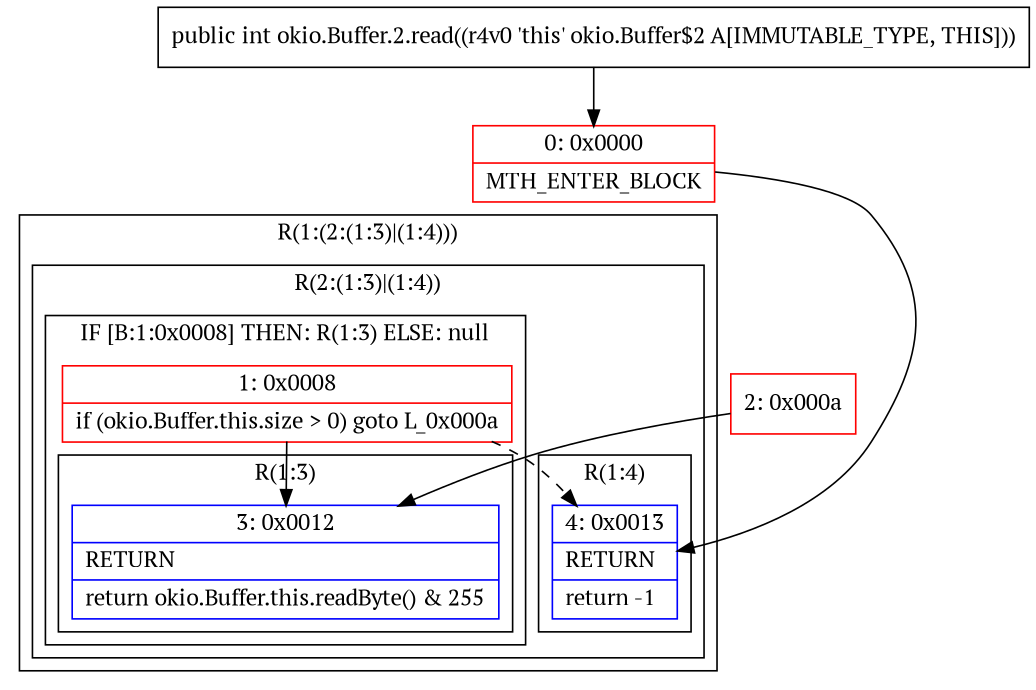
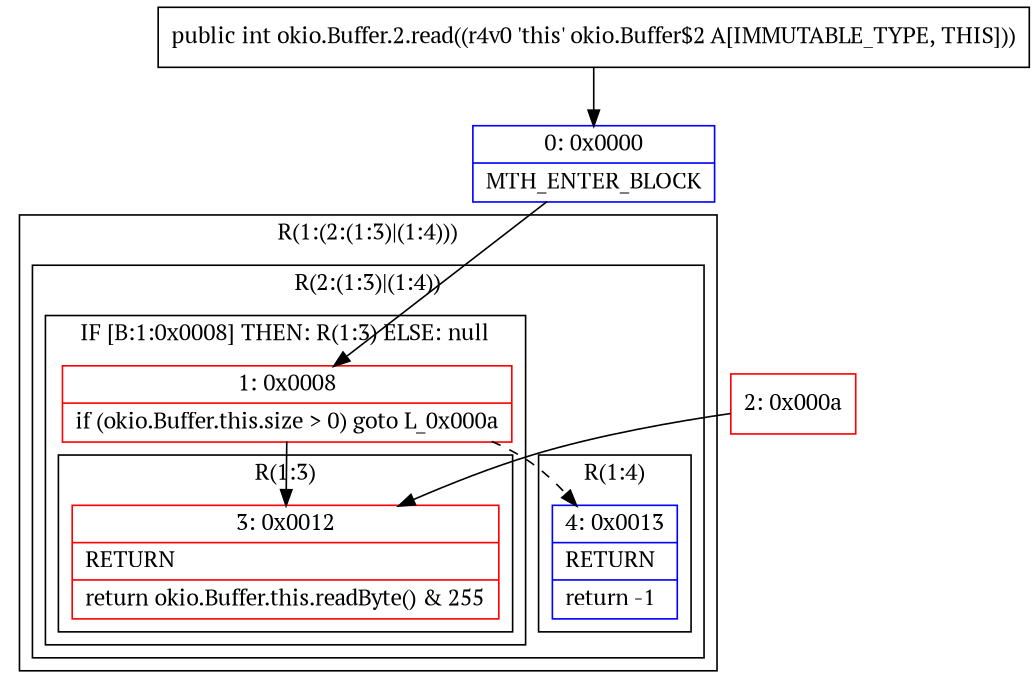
node "0: 0x0000": color red -> blue
edge "0: 0x0000" -> "4: 0x0013": now "0: 0x0000" -> "1: 0x0008"
node "3: 0x0012": color blue -> red
